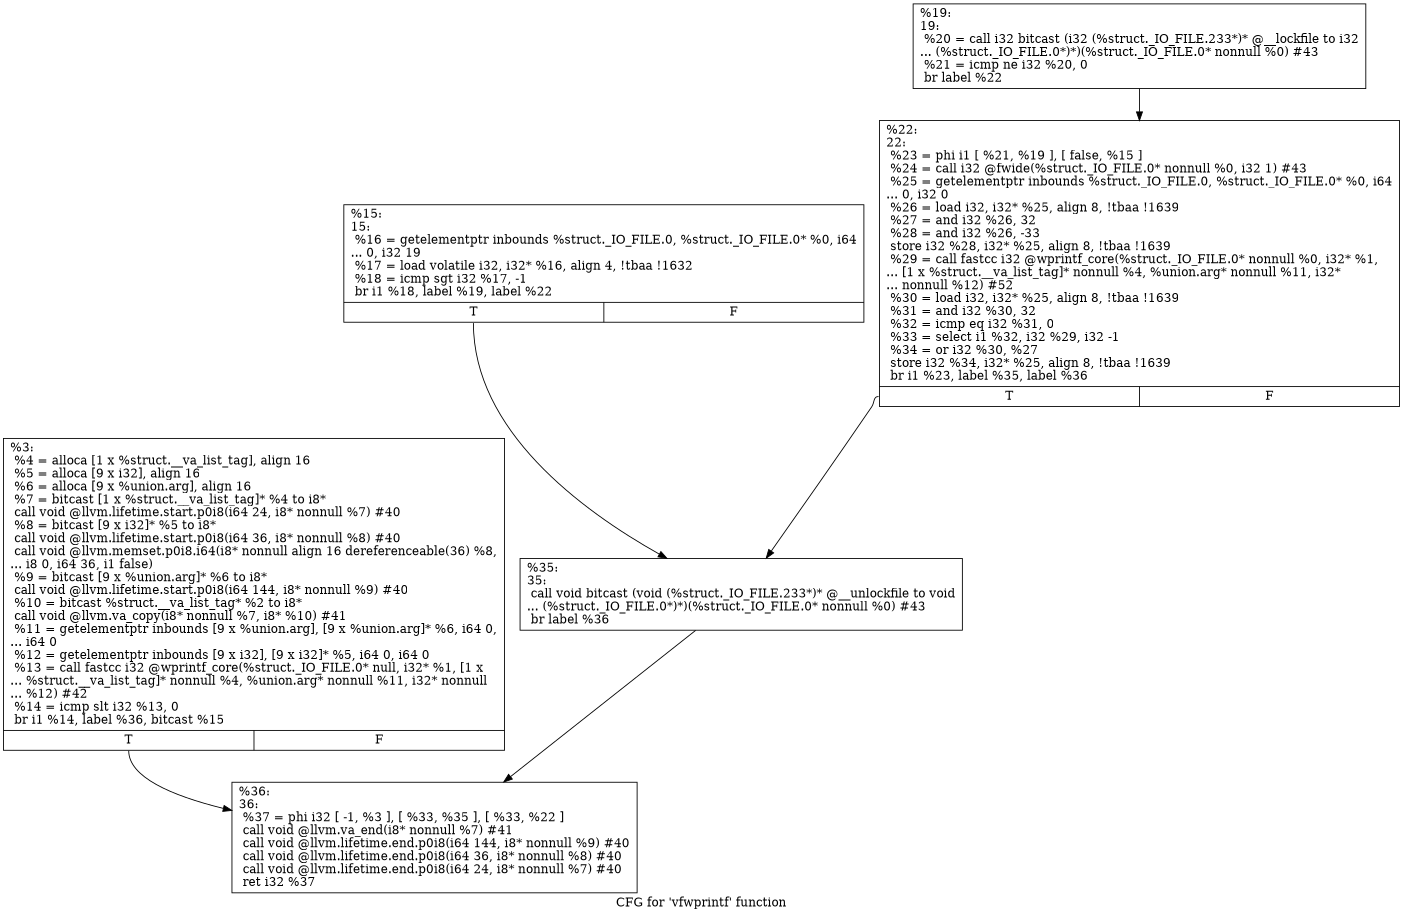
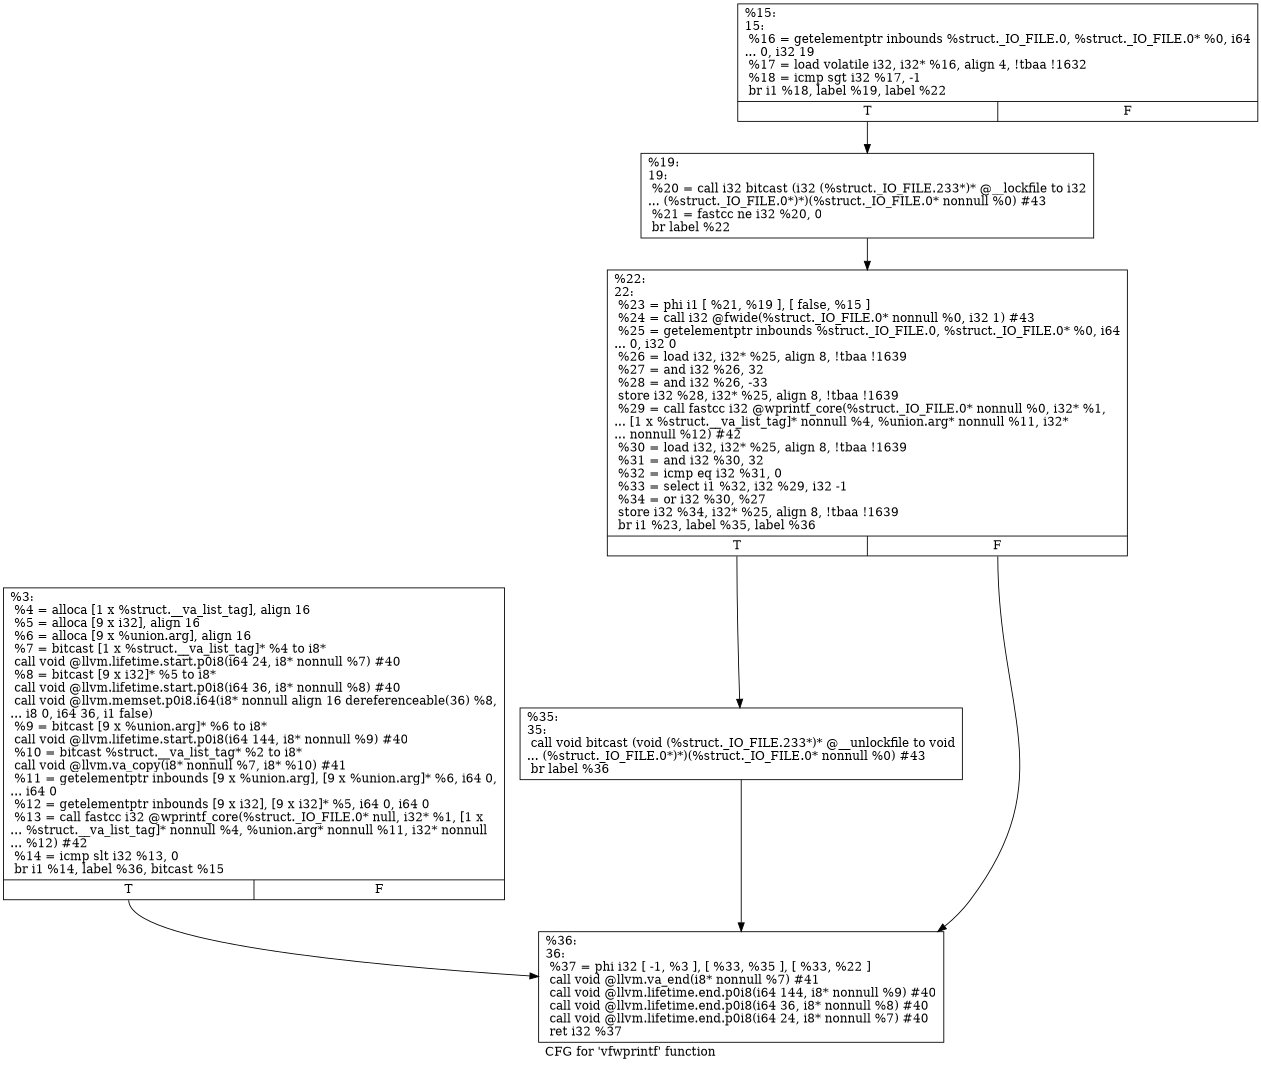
node "%19:": text "%21 = icmp ne i32 %20, 0" -> "%21 = fastcc ne i32 %20, 0"
node "%22:": text "... nonnull %12) #52" -> "... nonnull %12) #42"
edge "%15:" -> "%35:": now "%15:" -> "%19:"
edge "%22:" -> "%36:": added
